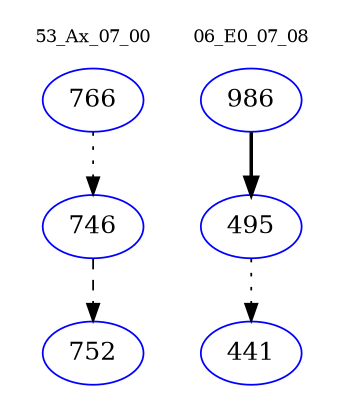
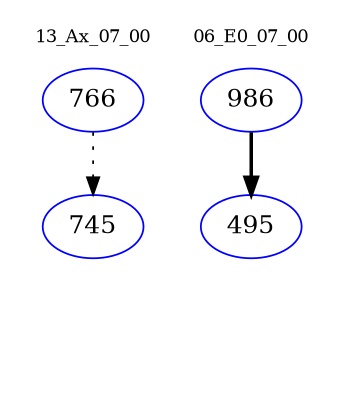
cluster "53_Ax_07_00": label "53_Ax_07_00" -> "13_Ax_07_00"
cluster "06_E0_07_08": label "06_E0_07_08" -> "06_E0_07_00"
node "746": label "746" -> "745"
node "752": removed
node "441": removed
